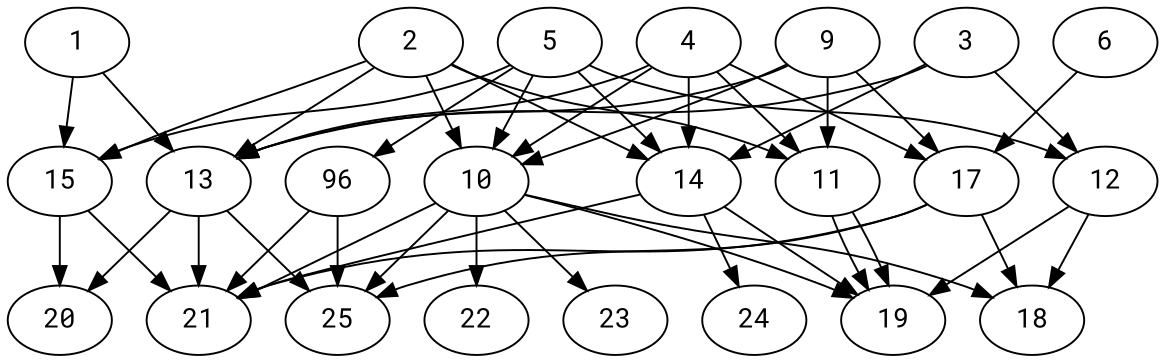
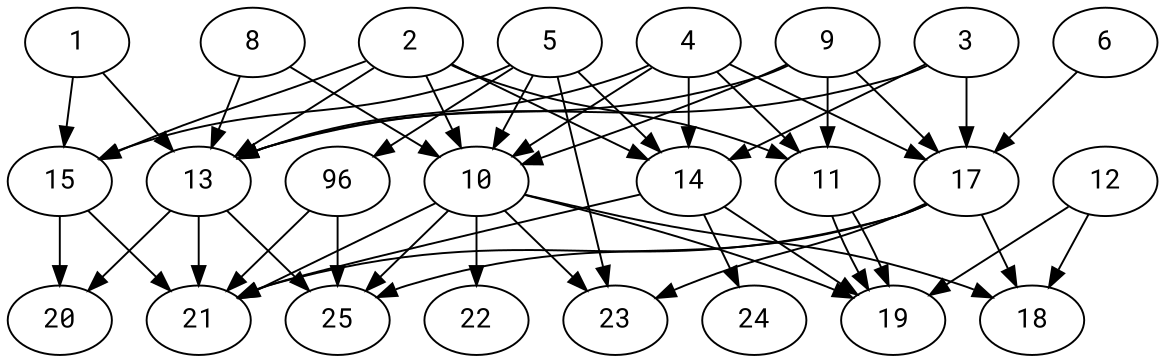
node "8": added
edge "3" -> "12": now "3" -> "17"
edge "5" -> "12": now "5" -> "23"
edge "17" -> "23": added
